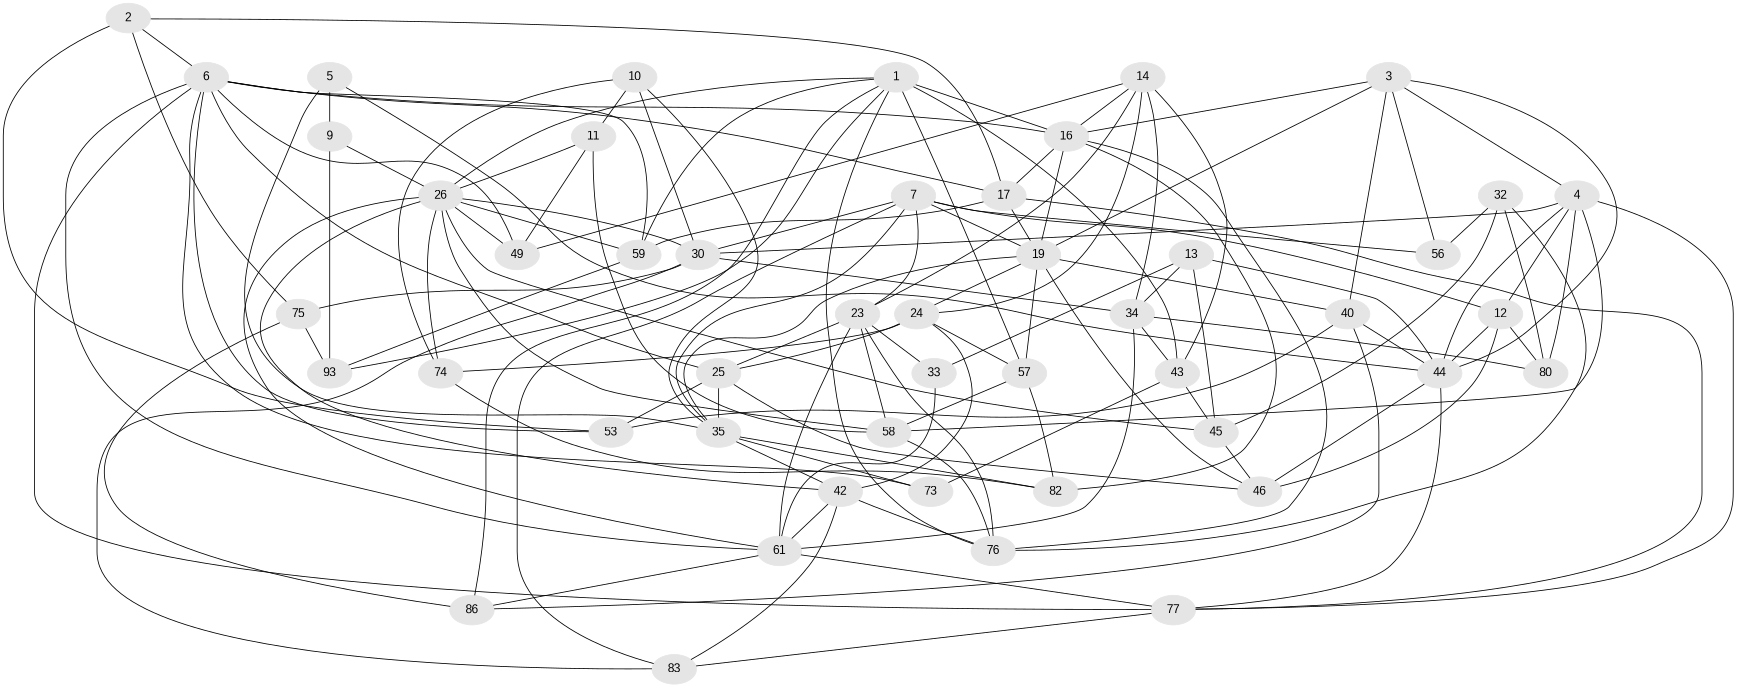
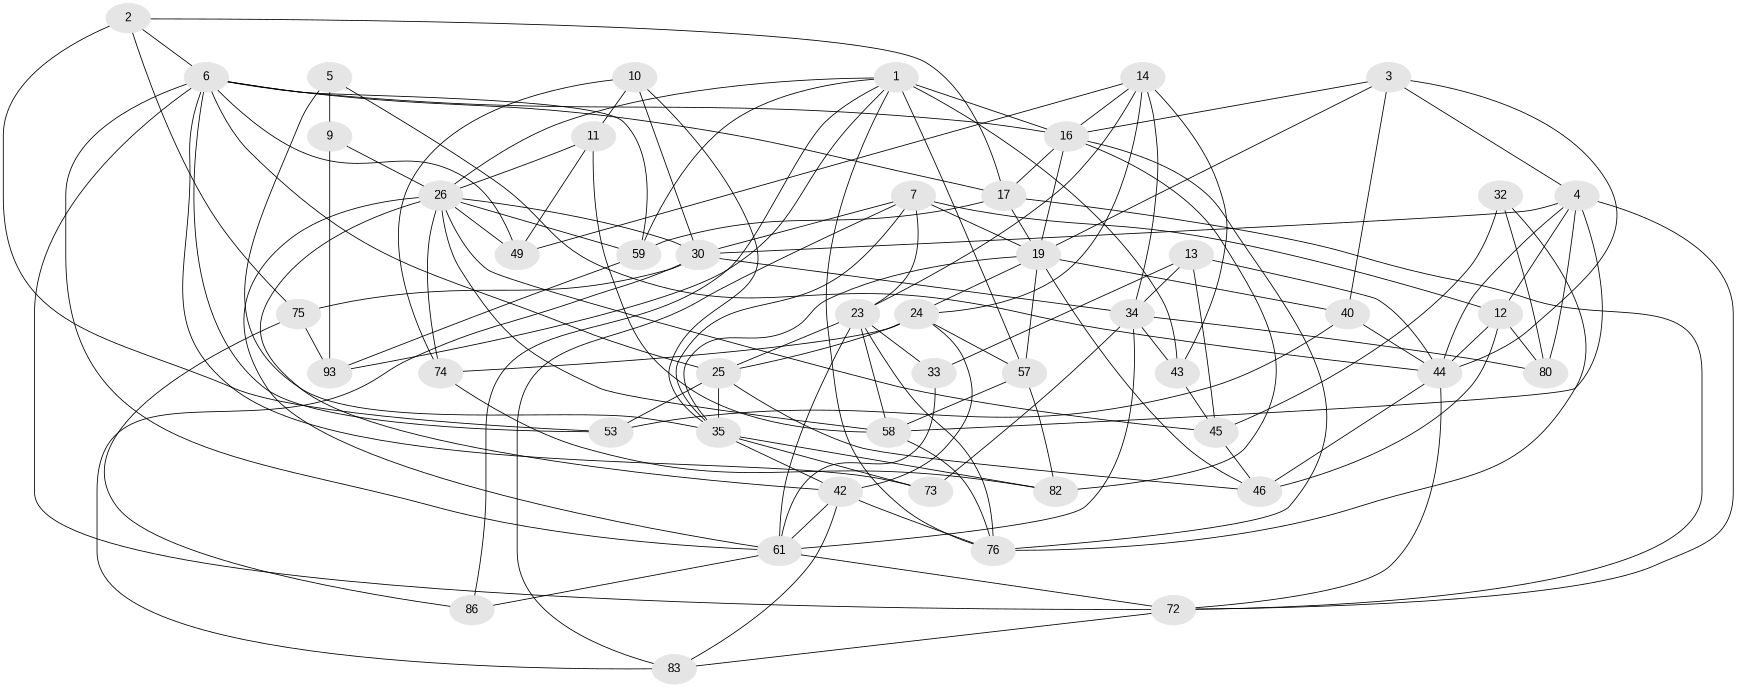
node "56": removed
edge "43" -- "73": now "34" -- "73"
edge "40" -- "86": removed
node "77": label "77" -> "72"
